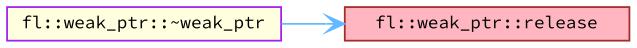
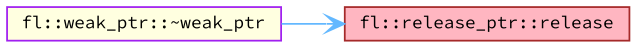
node "fl::weak_ptr::release": label "fl::weak_ptr::release" -> "fl::release_ptr::release"
